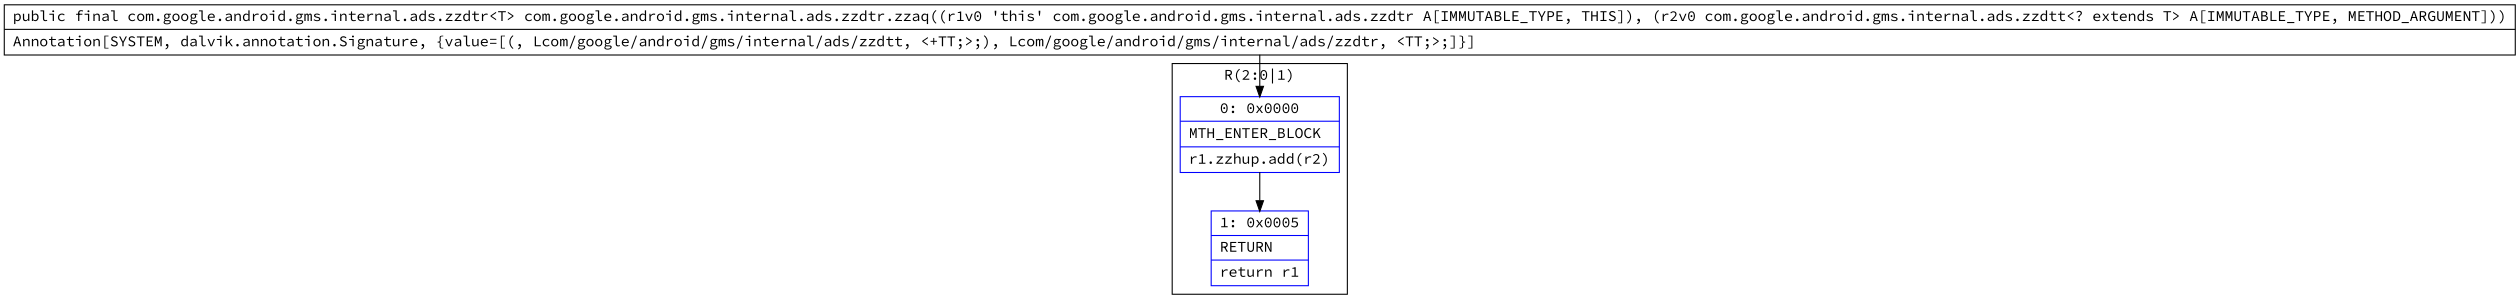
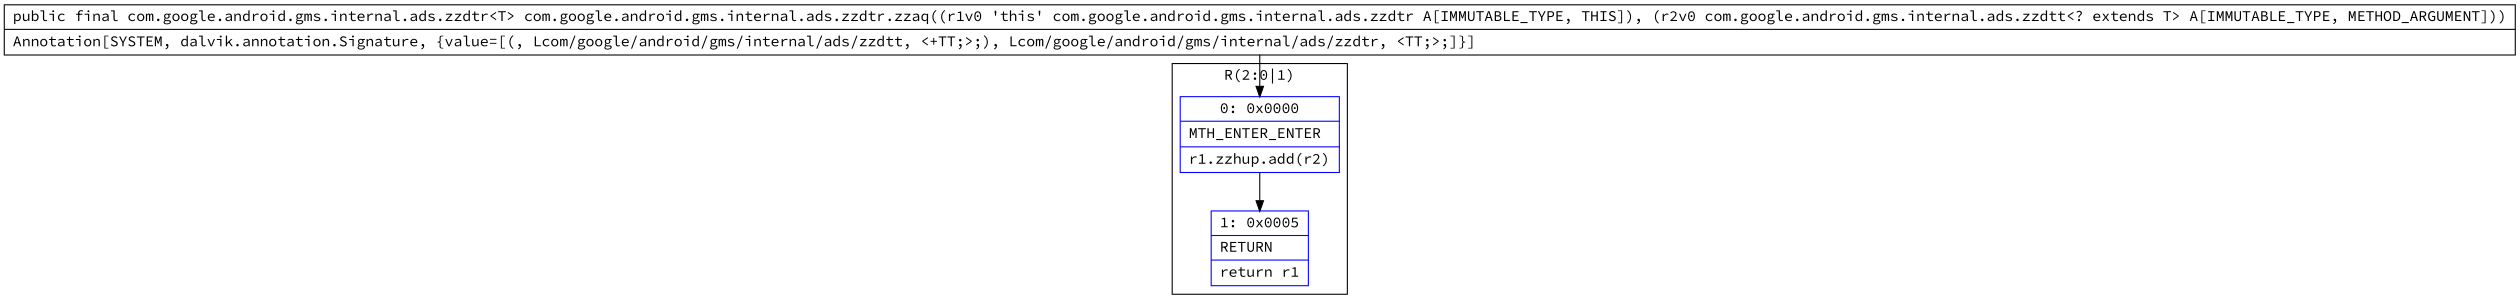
node "0: 0x0000": text "MTH_ENTER_BLOCK" -> "MTH_ENTER_ENTER"
